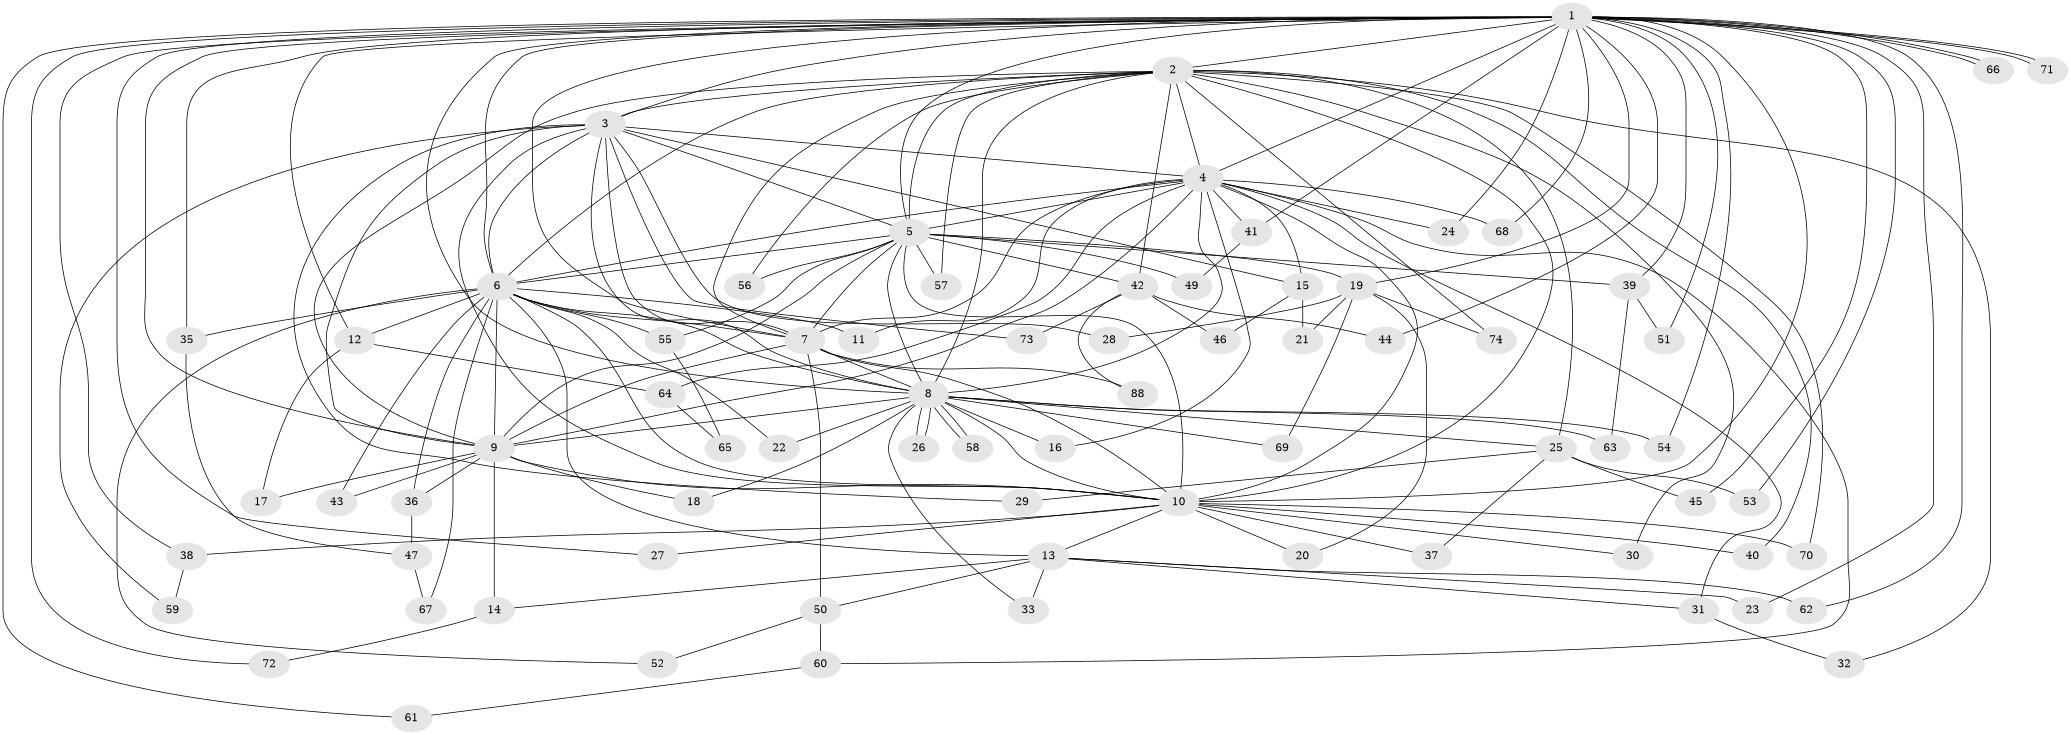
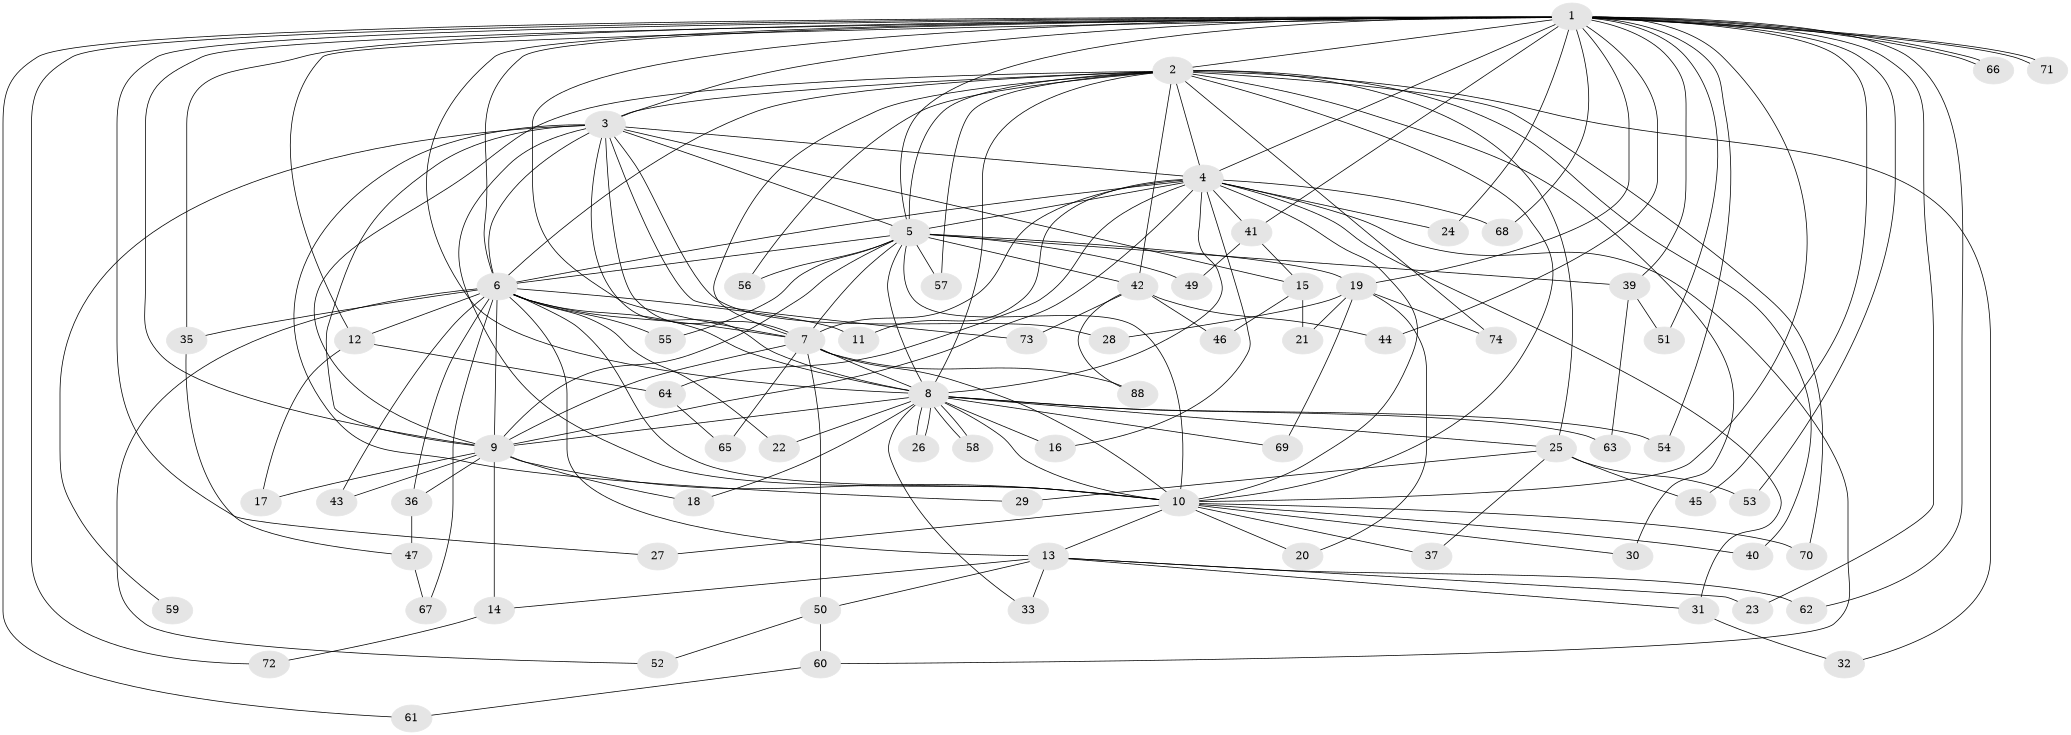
edge "4" -- "15": now "41" -- "15"
edge "55" -- "65": now "7" -- "65"
node "38": removed
